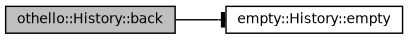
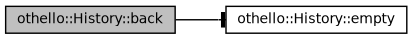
node "empty::History::empty": label "empty::History::empty" -> "othello::History::empty"
